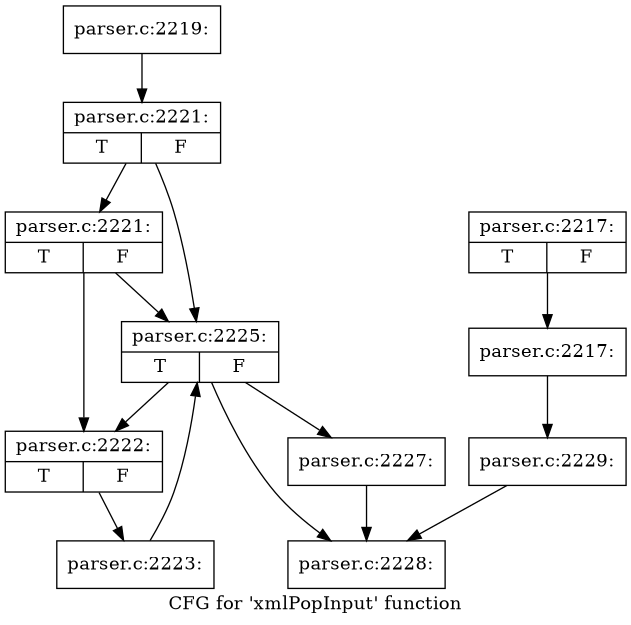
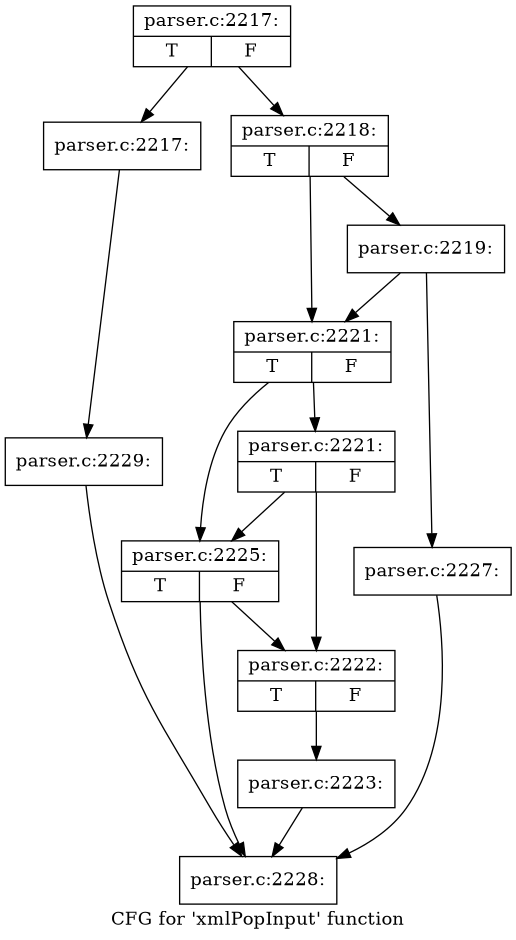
node "parser.c:2218:": added
edge "parser.c:2225:" -> "parser.c:2227:": now "parser.c:2219:" -> "parser.c:2227:"
edge "parser.c:2223:" -> "parser.c:2225:": now "parser.c:2223:" -> "parser.c:2228:"
